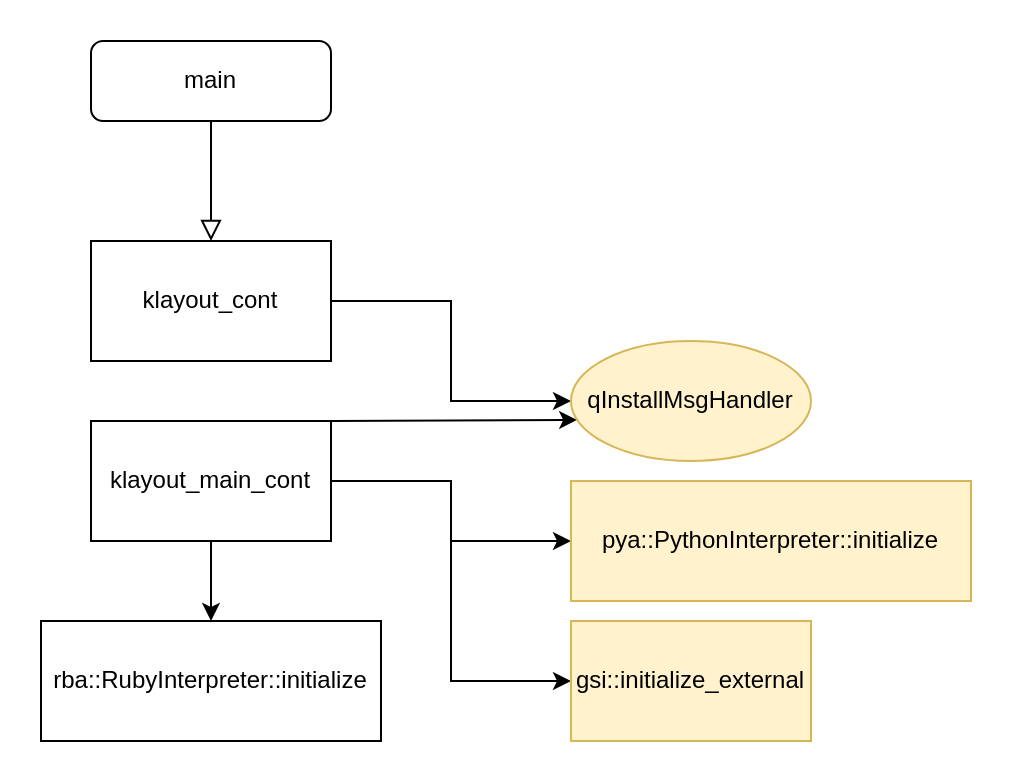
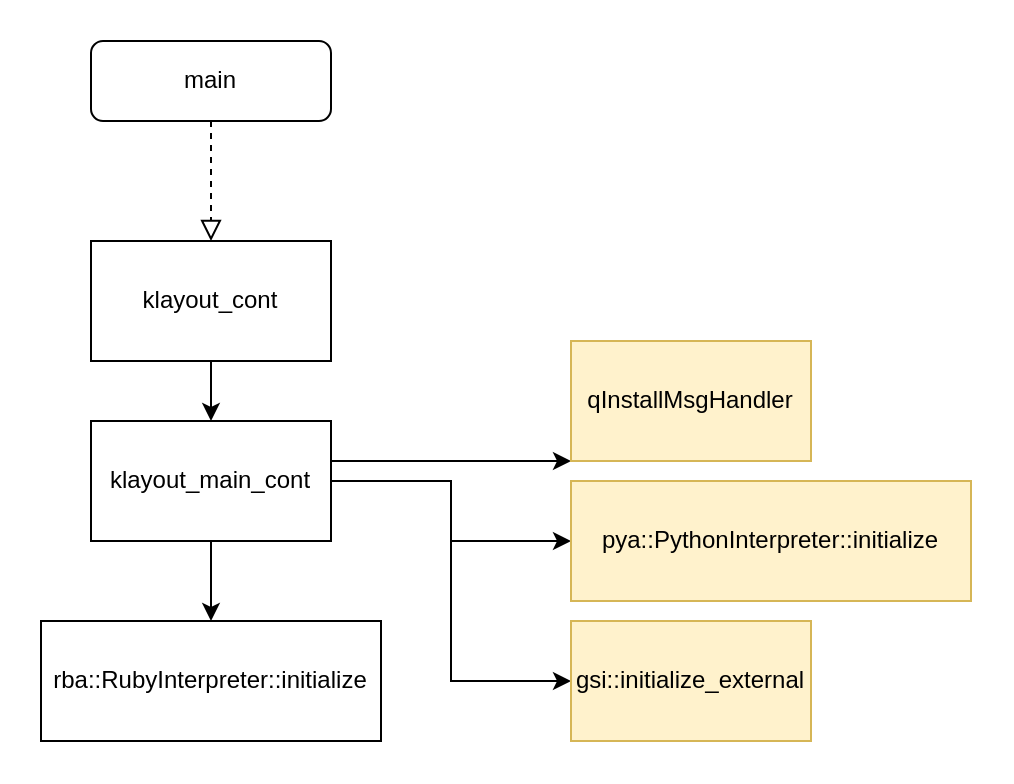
edge "main" -> "klayout_cont": style solid -> dashed
edge "klayout_cont" -> "qInstallMsgHandler": now "klayout_cont" -> "klayout_main_cont"
node "qInstallMsgHandler": shape ellipse -> rectangle
